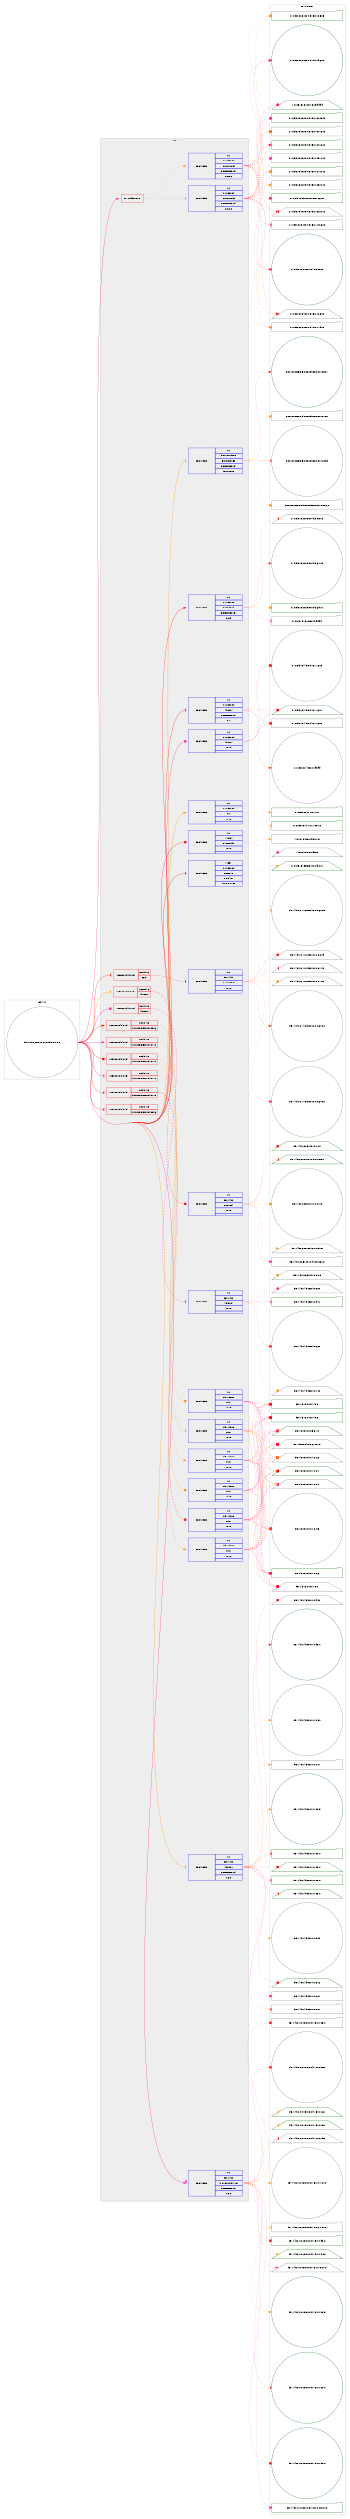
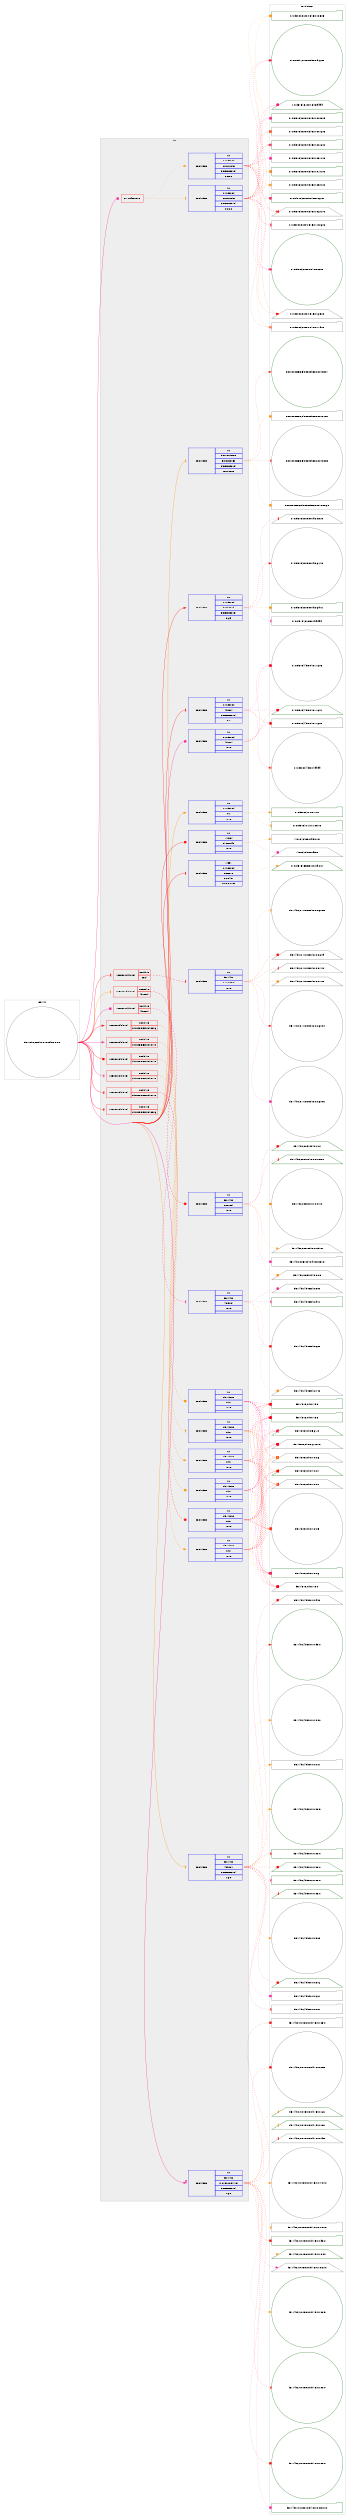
node "sys-devel/automake-1.9.6-r5": label "sys-devel/automake-1.9.6-r5" -> "sys-pack/automake-1.9.6-r5"
edge "dev-php/pecl-mongodb-1.2.11" -> "any_of_group": arrowhead normal -> box
